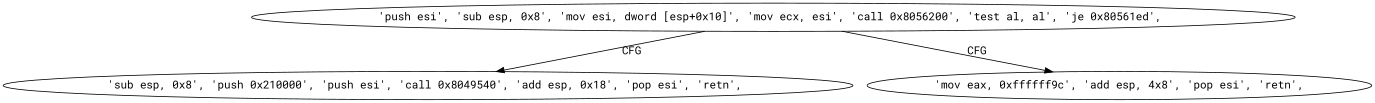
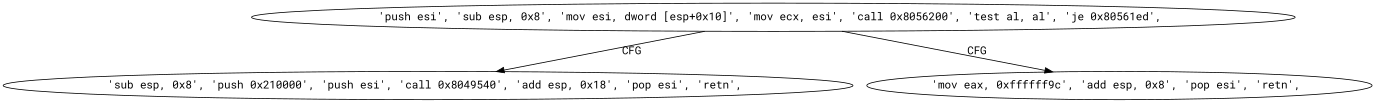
node "'mov eax, 0xffffff9c', 'add esp, 4x8', 'pop esi', 'retn',": label "'mov eax, 0xffffff9c', 'add esp, 4x8', 'pop esi', 'retn'," -> "'mov eax, 0xffffff9c', 'add esp, 0x8', 'pop esi', 'retn',"
